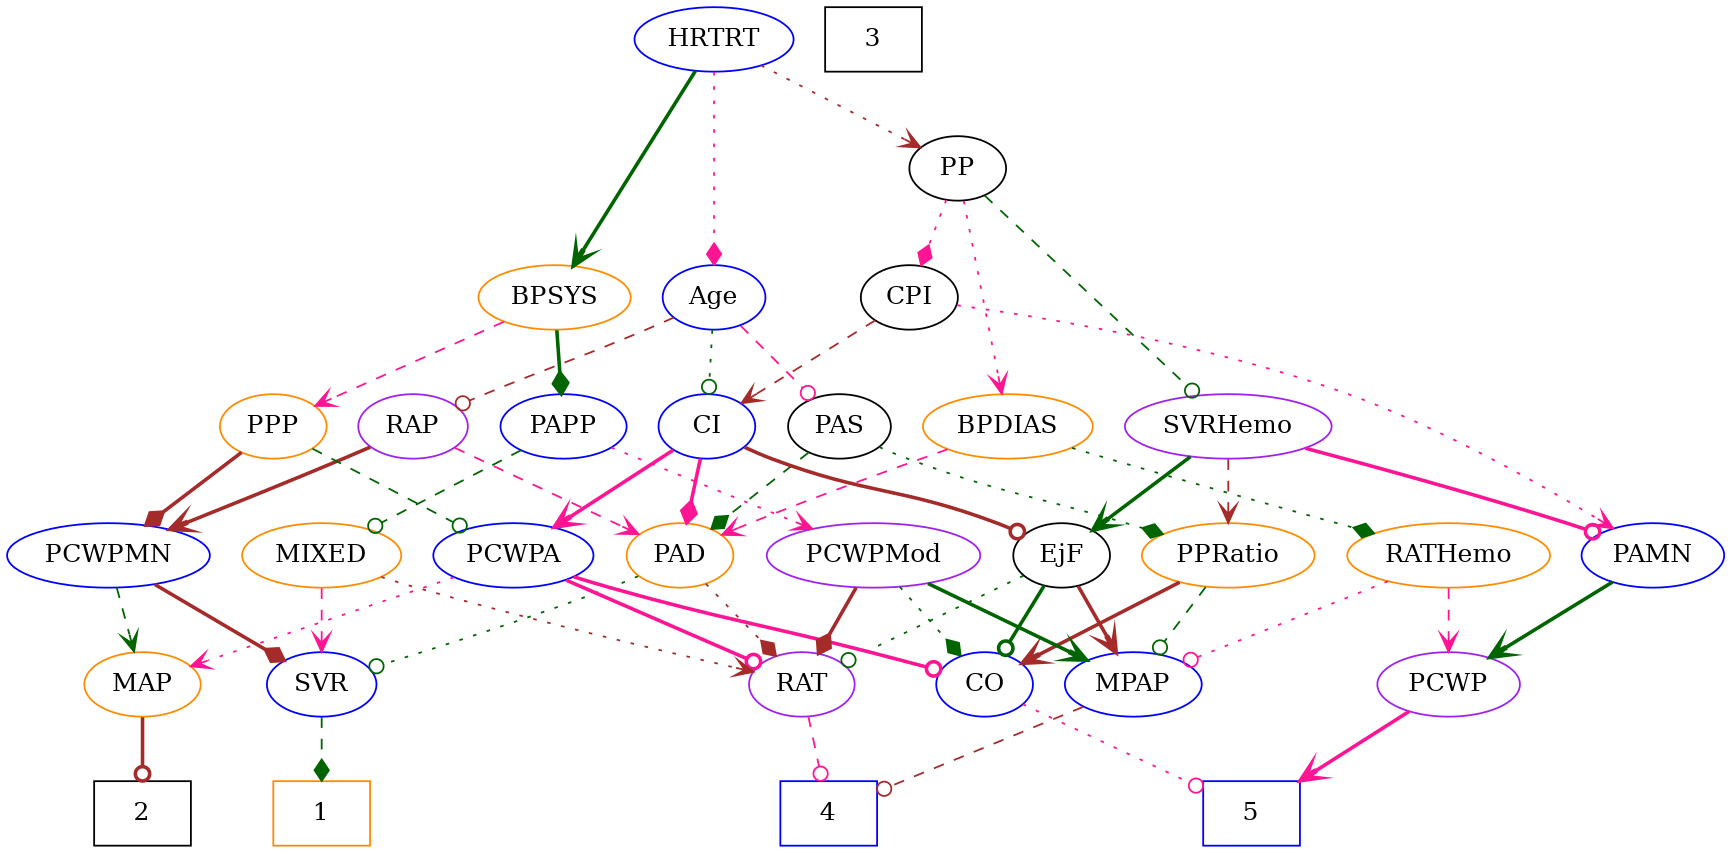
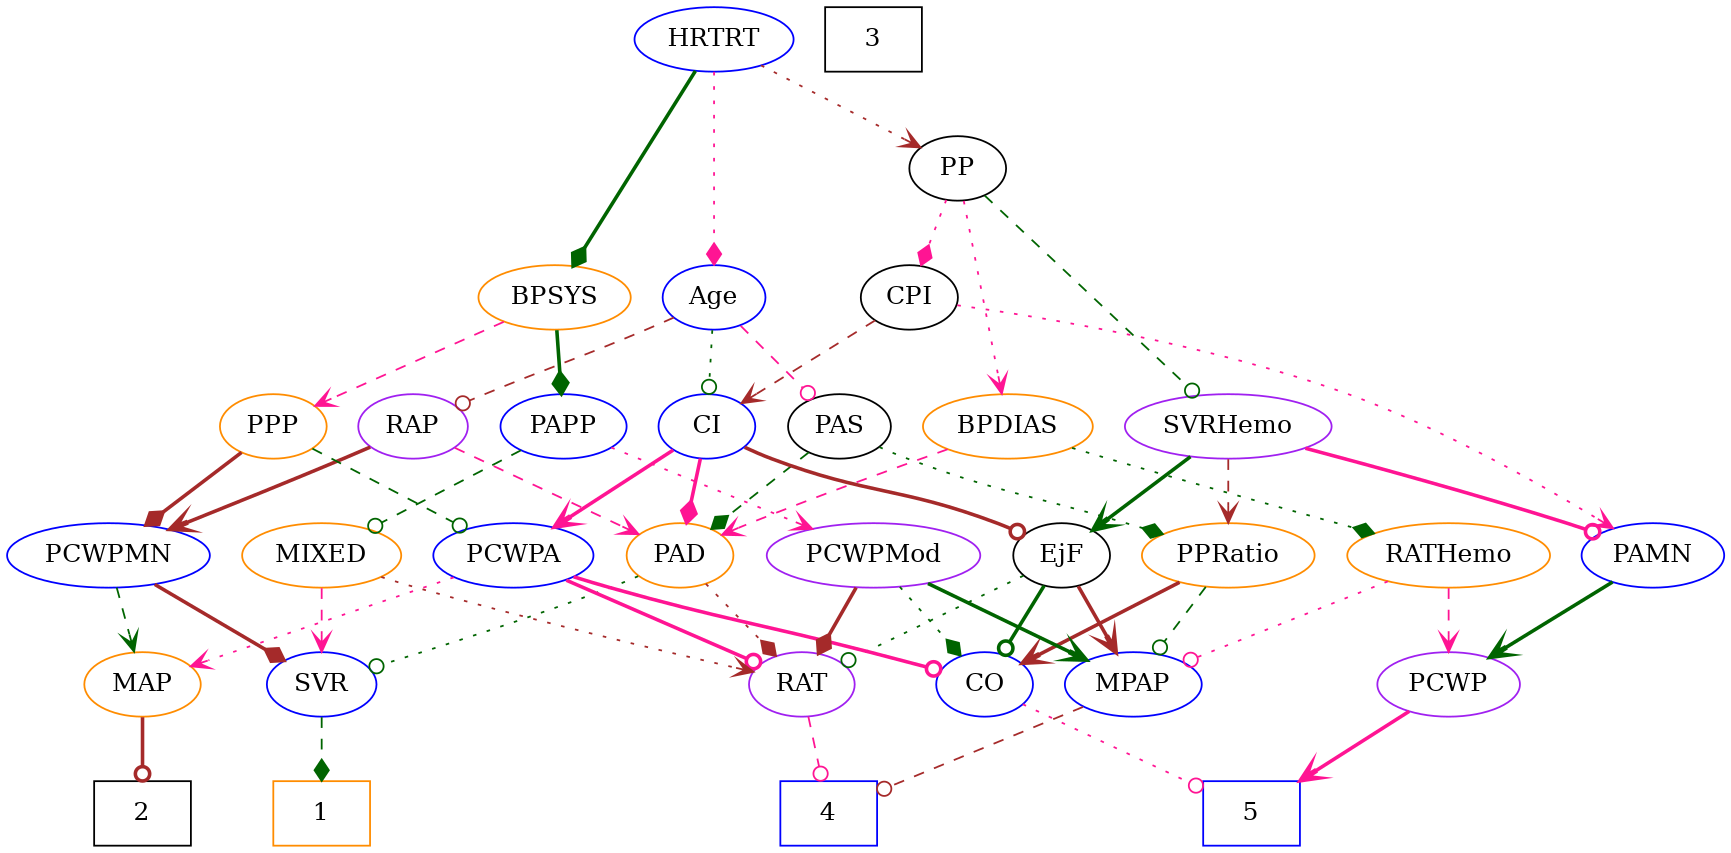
edge "HRTRT" -> "BPSYS": arrowhead vee -> diamond
